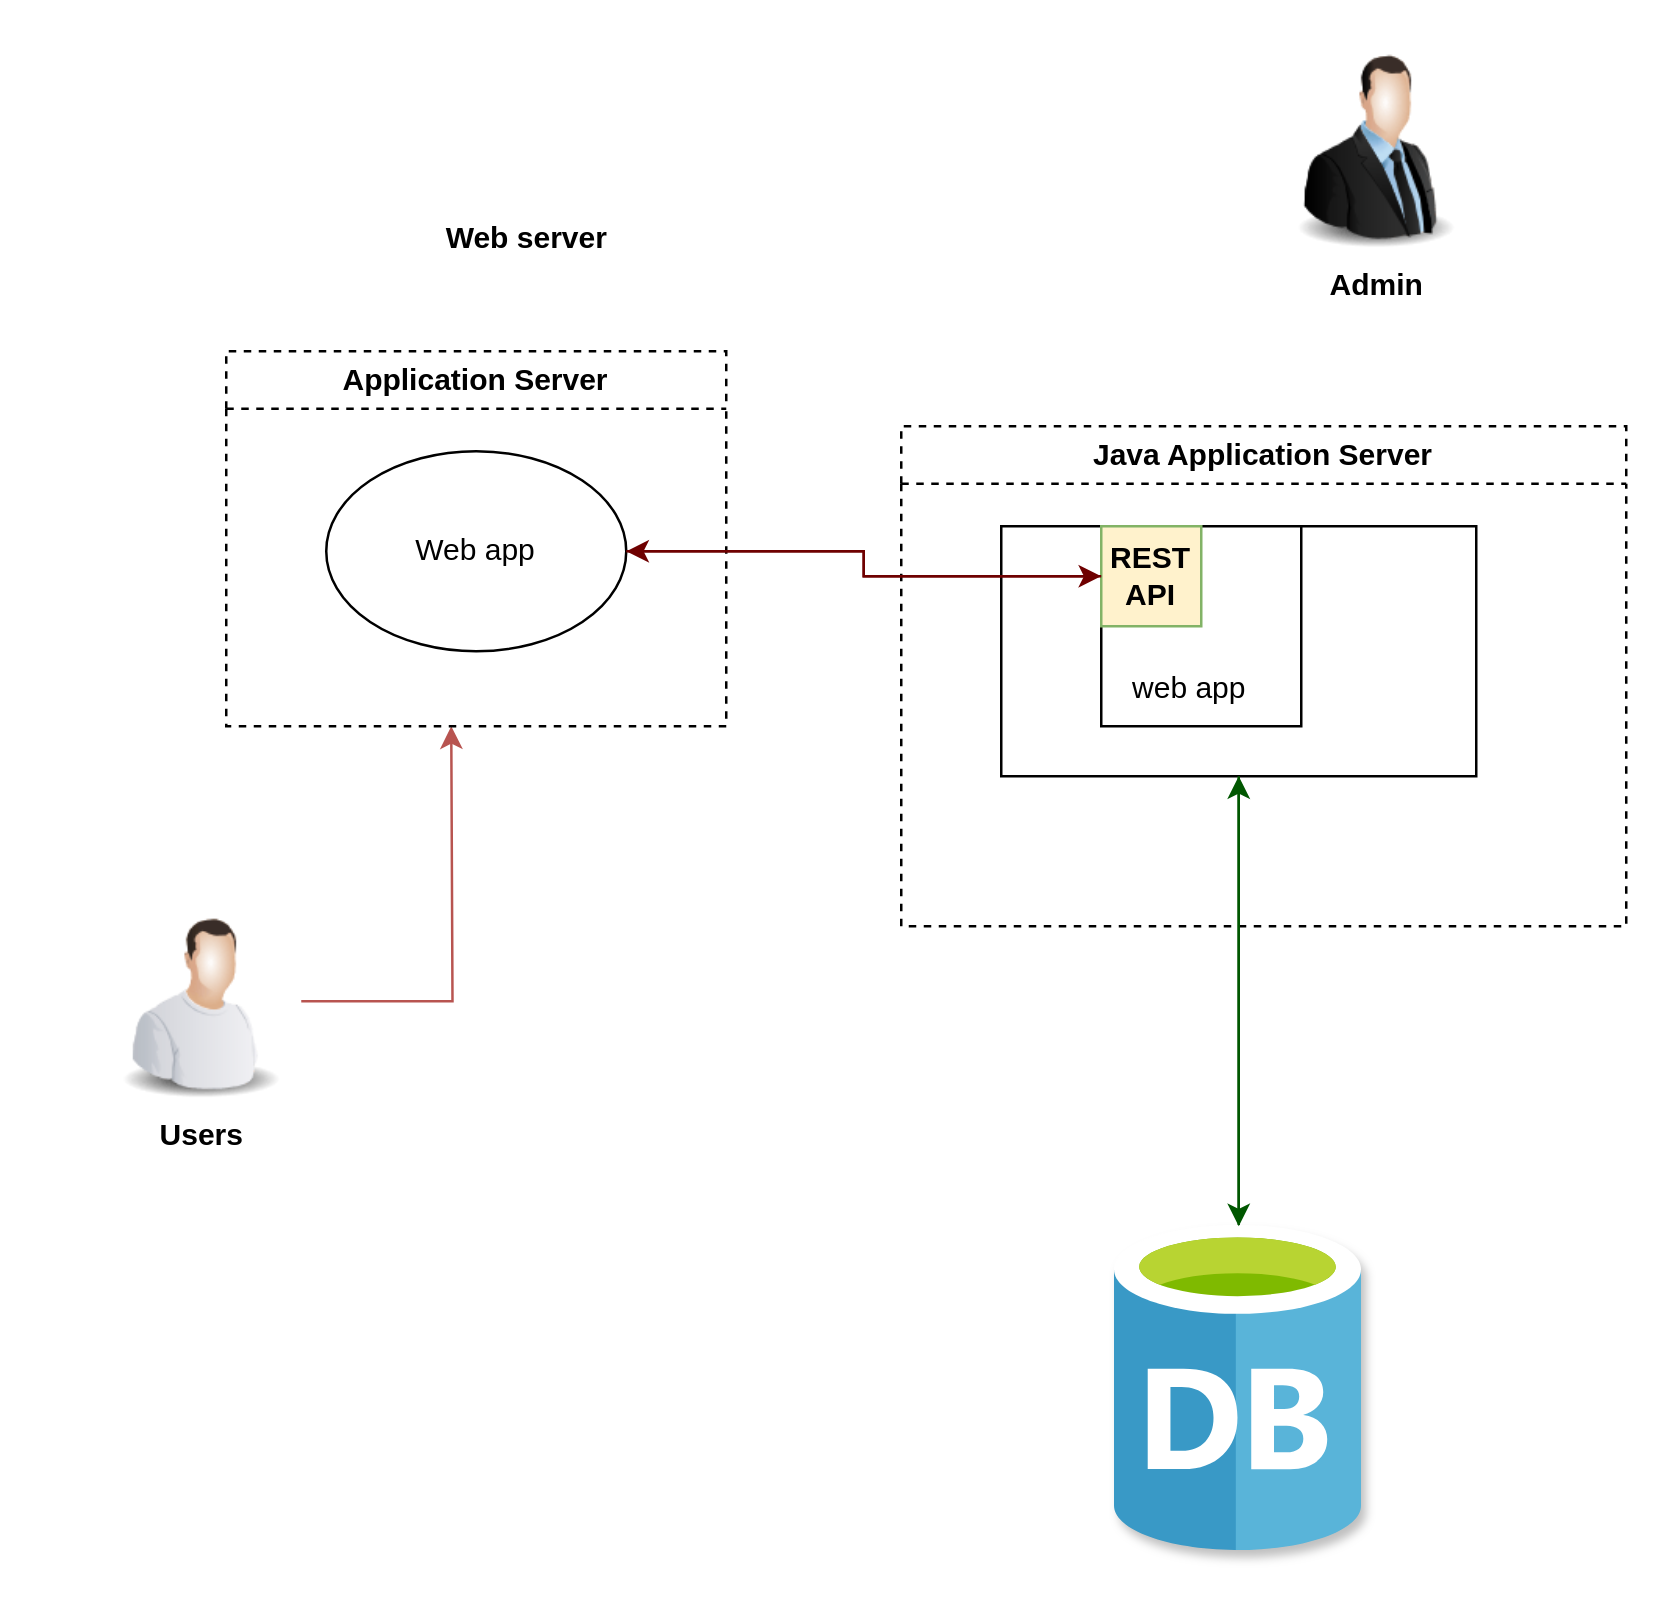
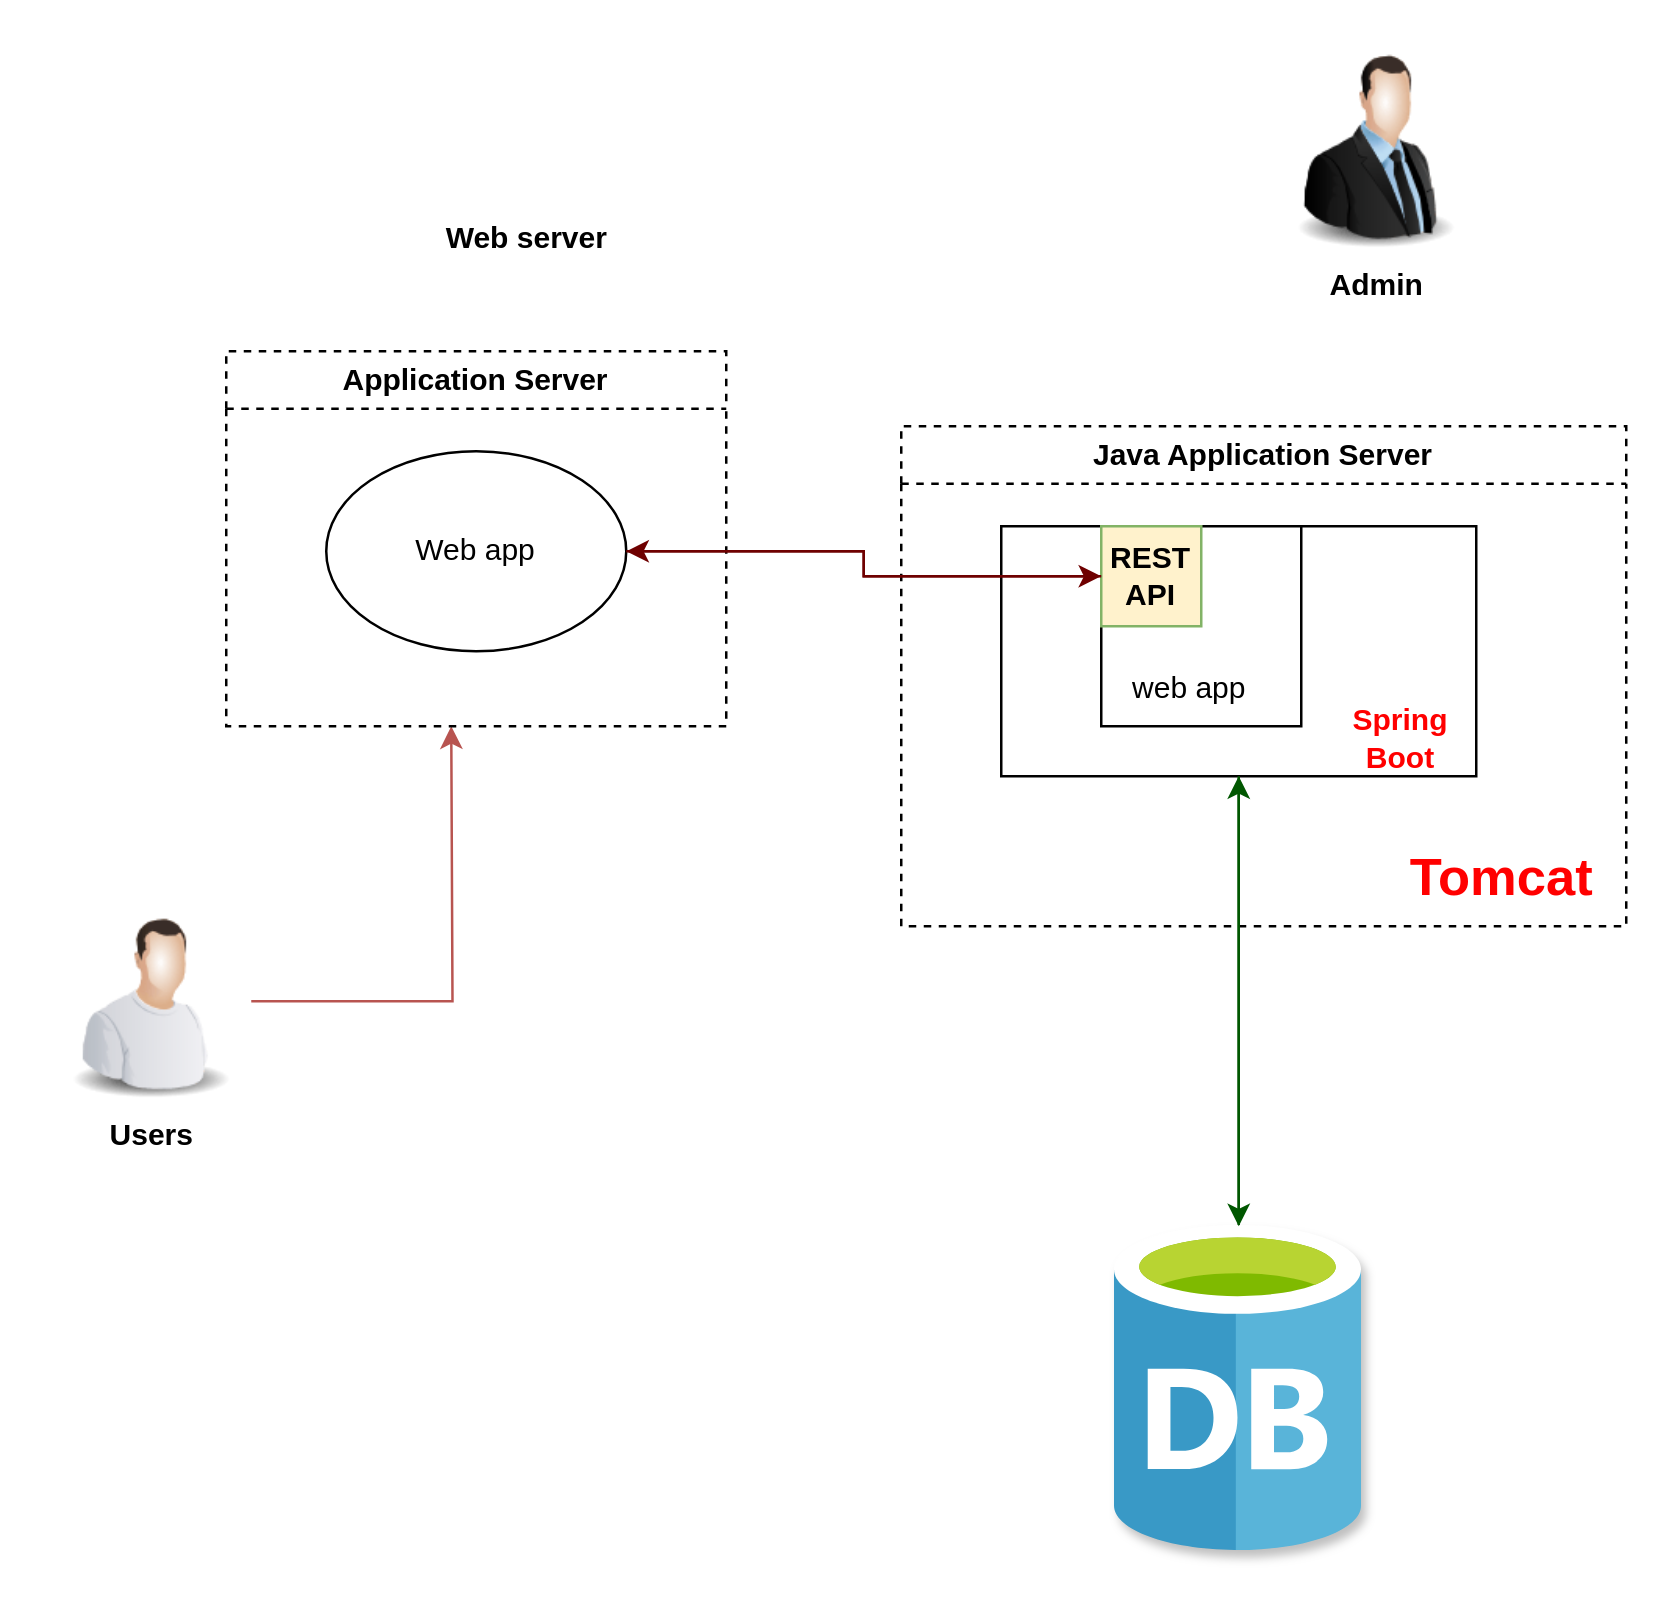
node "Spring Boot": added
node "Tomcat": added
node "Users": moved (201, 1001) -> (151, 1001)
